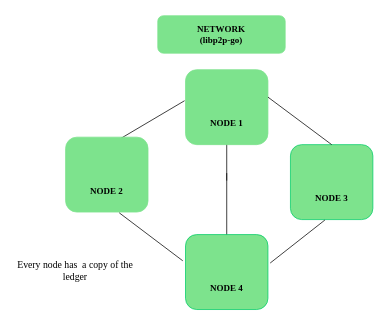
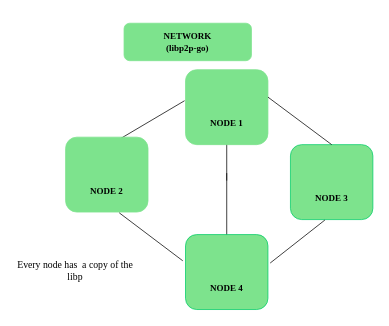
node "NETWORK (libp2p-go)": moved (222, 34) -> (188, 42)
node "Every node has a copy of the ledger": label "Every node has a copy of the ledger" -> "Every node has a copy of the libp"
